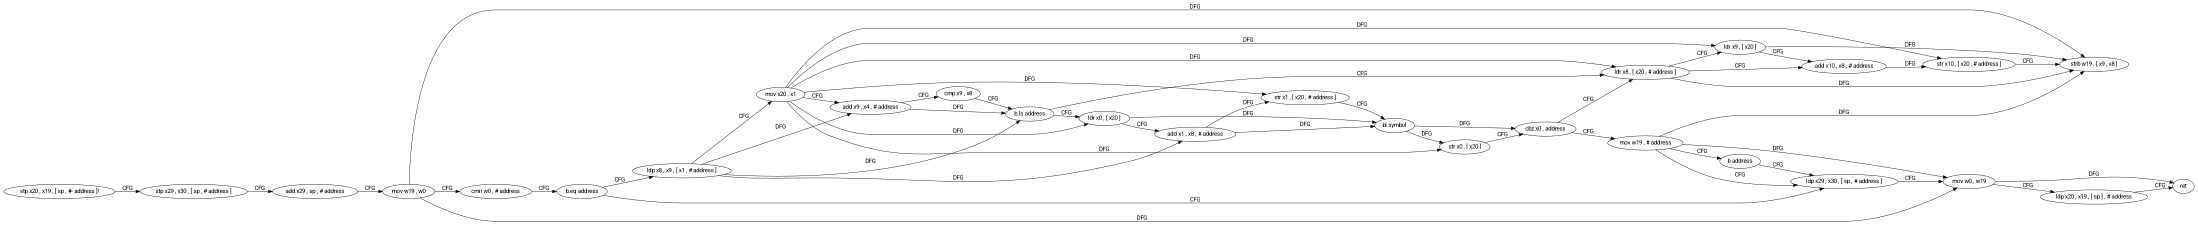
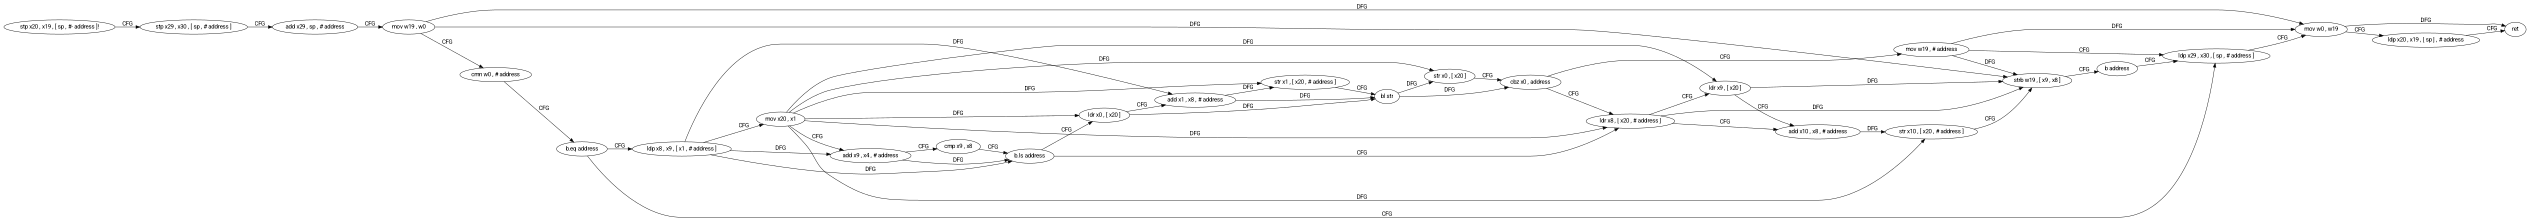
node "bl symbol": label "bl symbol" -> "bl str"
edge "mov w19 , # address" -> "b address": now "strb w19 , [ x9 , x8 ]" -> "b address"
